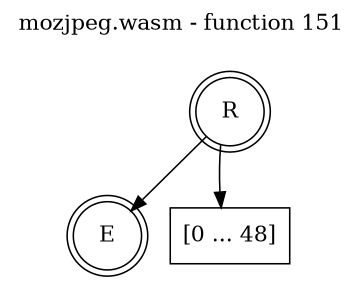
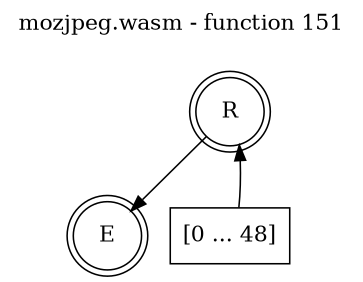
edge "R" -> "[0 ... 48]": reversed
